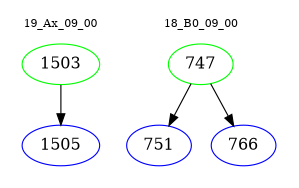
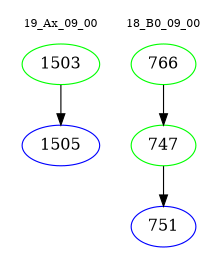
edge "747" -> "766": reversed
node "766": color blue -> green
